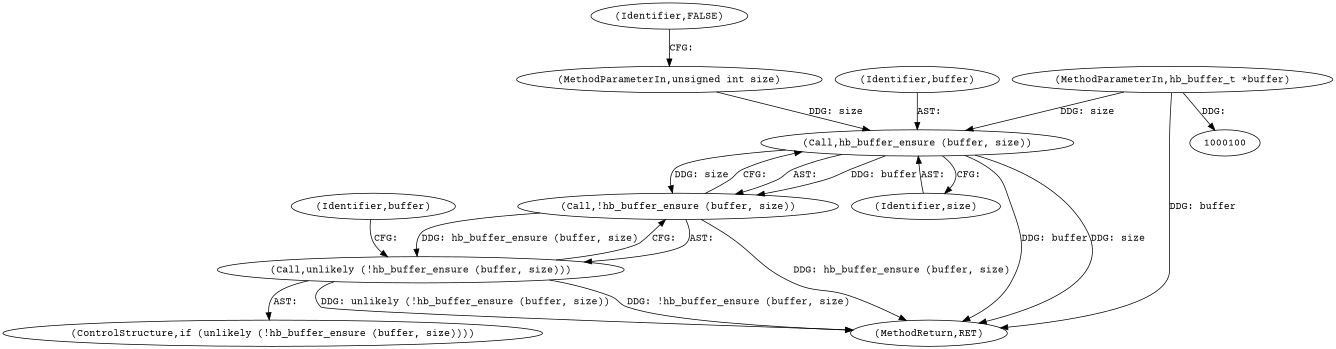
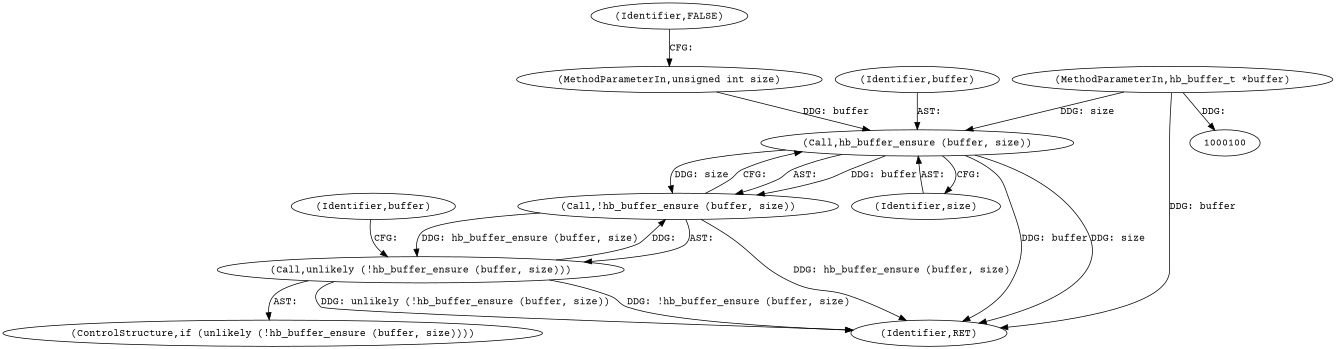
edge "(MethodParameterIn,unsigned int size)" -> "(Call,hb_buffer_ensure (buffer, size))": label "DDG: size" -> "DDG: buffer"
edge "(Call,unlikely (!hb_buffer_ensure (buffer, size)))" -> "(Call,!hb_buffer_ensure (buffer, size))": label "CFG: " -> "DDG: "
node "(MethodReturn,RET)": label "(MethodReturn,RET)" -> "(Identifier,RET)"
